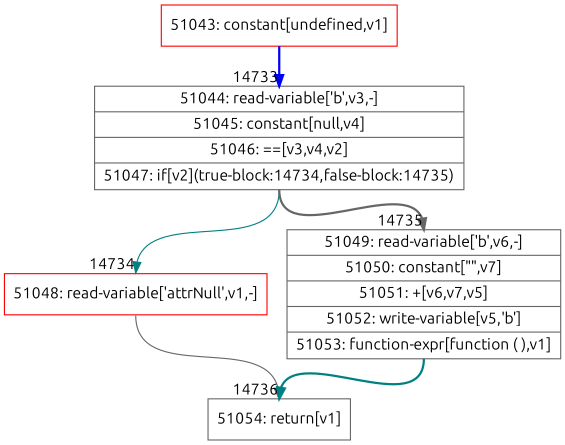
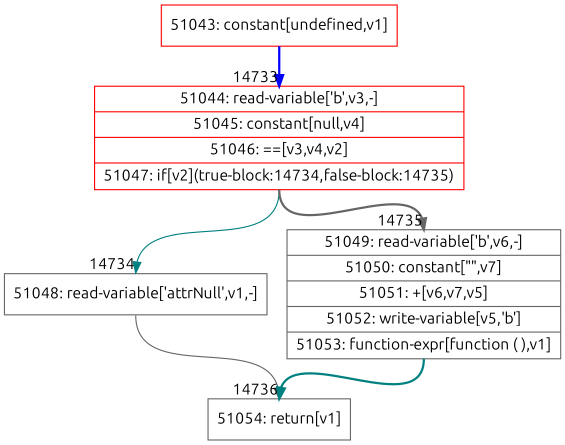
node "51044: read-variable['b',v3,-]": color gray40 -> red
node "51048: read-variable['attrNull',v1,-]": color red -> gray40
